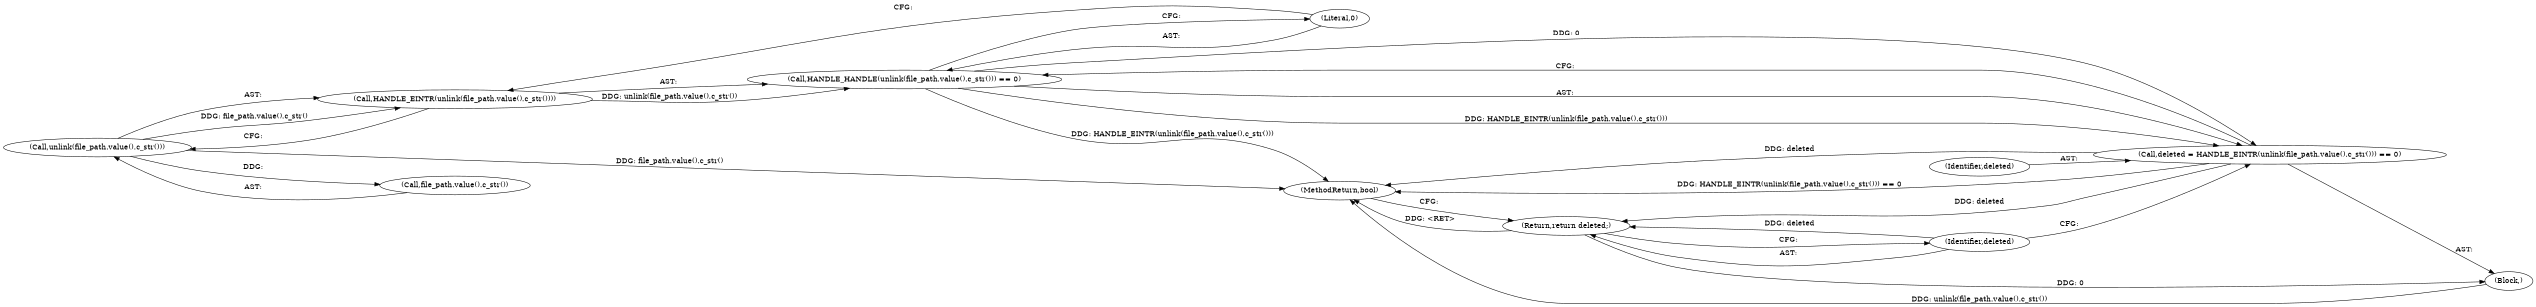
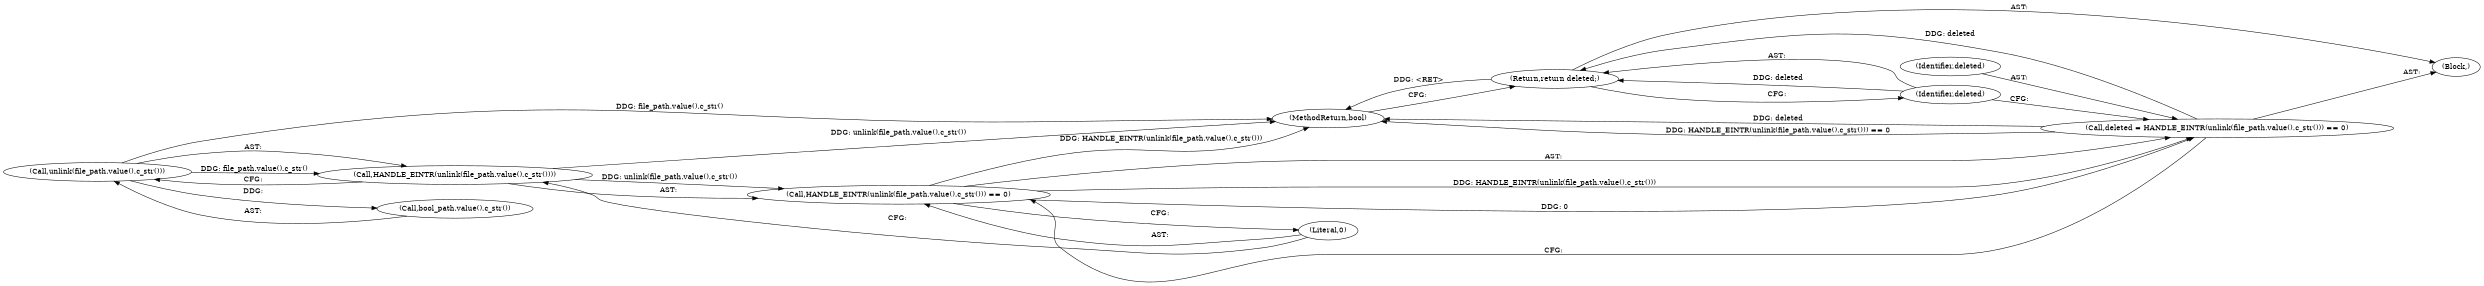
node "(Call,HANDLE_HANDLE(unlink(file_path.value().c_str())) == 0)": label "(Call,HANDLE_HANDLE(unlink(file_path.value().c_str())) == 0)" -> "(Call,HANDLE_EINTR(unlink(file_path.value().c_str())) == 0)"
node "(Call,file_path.value().c_str())": label "(Call,file_path.value().c_str())" -> "(Call,bool_path.value().c_str())"
edge "(Return,return deleted;)" -> "(Block,)": label "DDG: 0" -> "AST: "
edge "(Block,)" -> "(MethodReturn,bool)": now "(Call,HANDLE_EINTR(unlink(file_path.value().c_str())))" -> "(MethodReturn,bool)"
